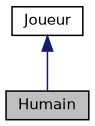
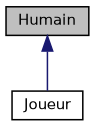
edge "Humain" -> "Joueur": reversed
